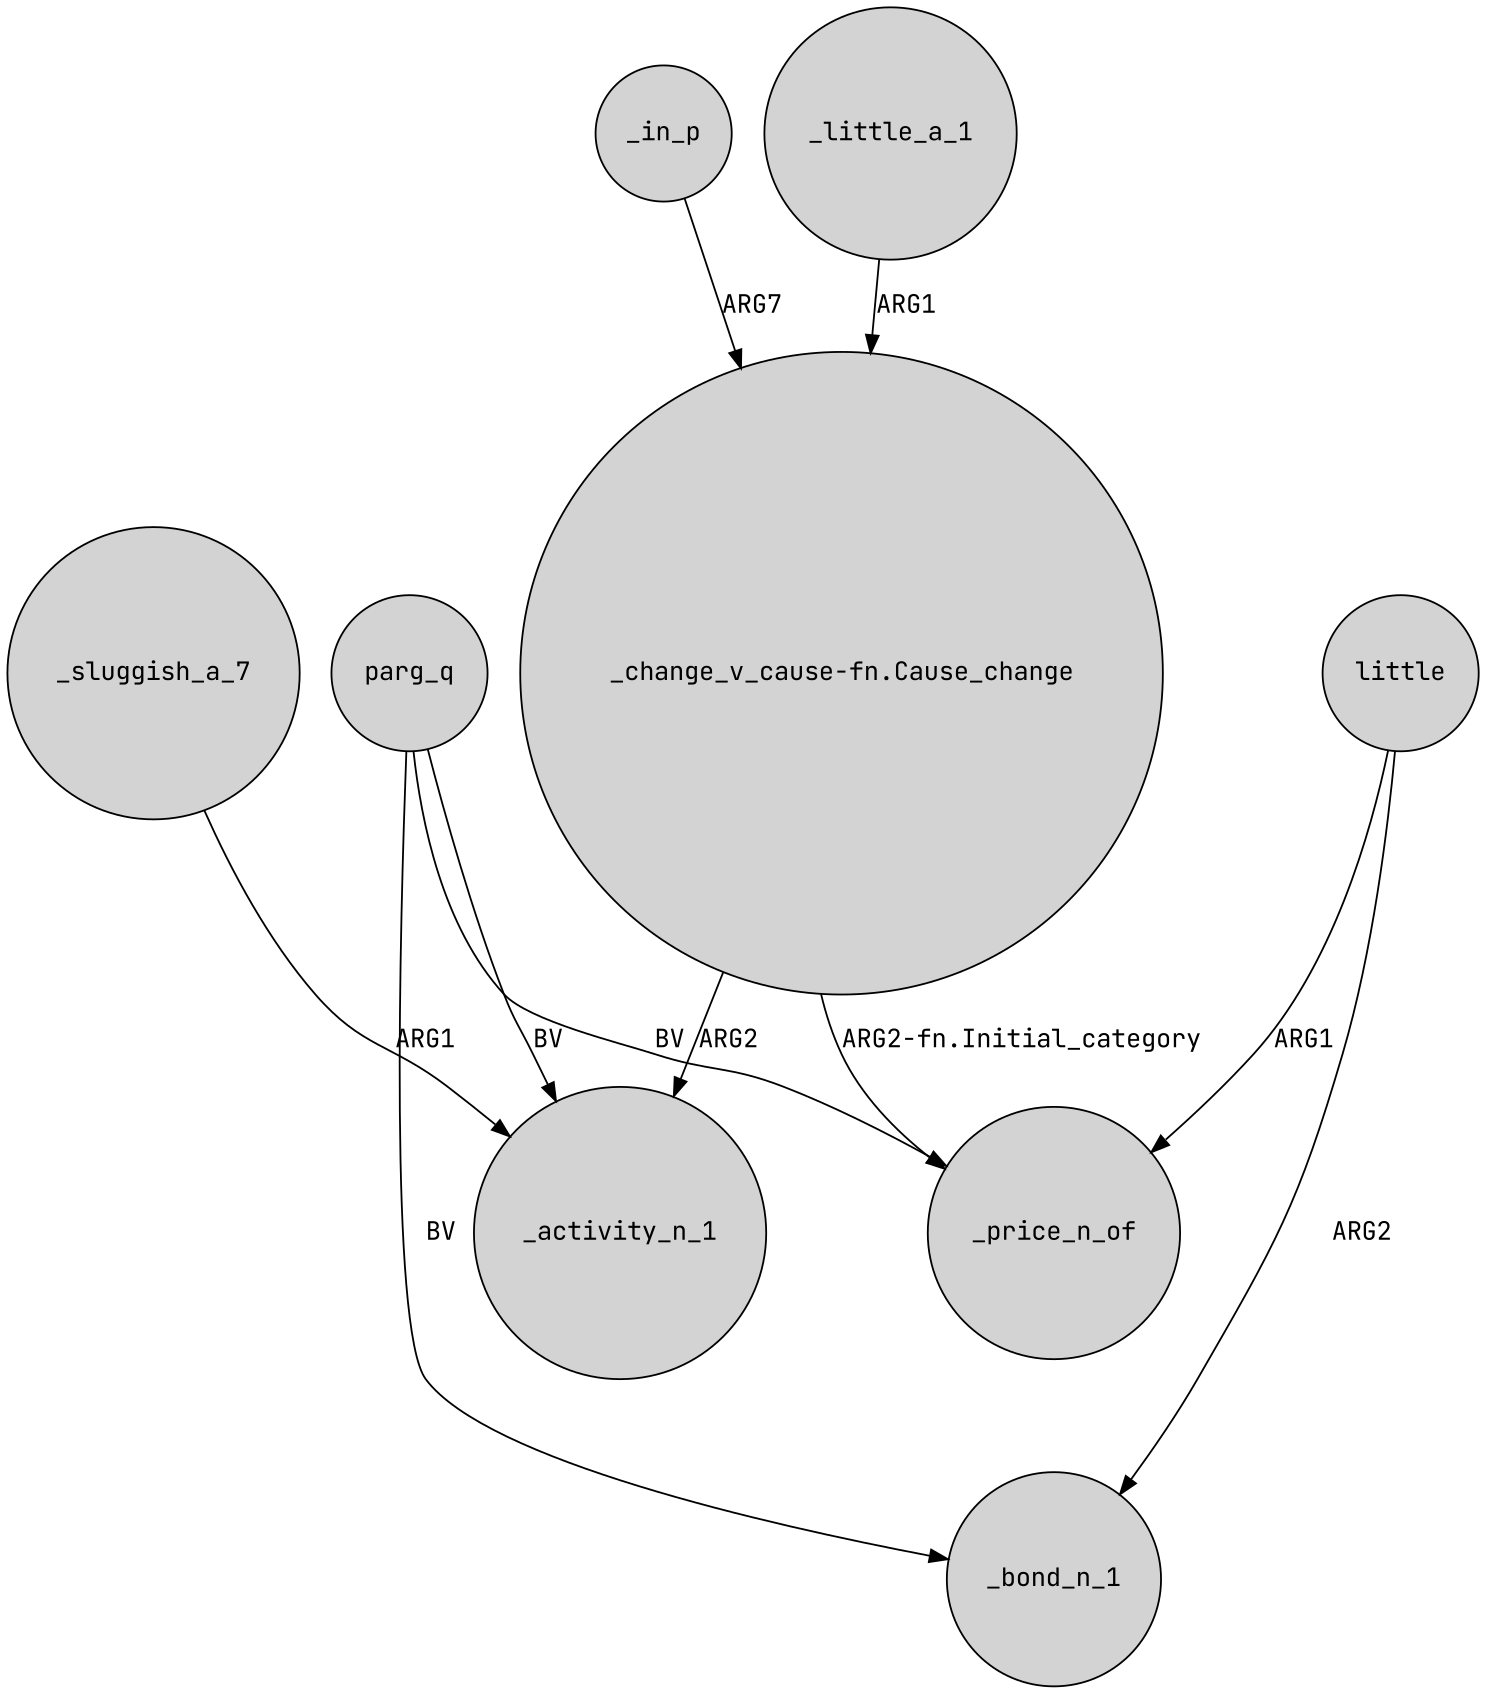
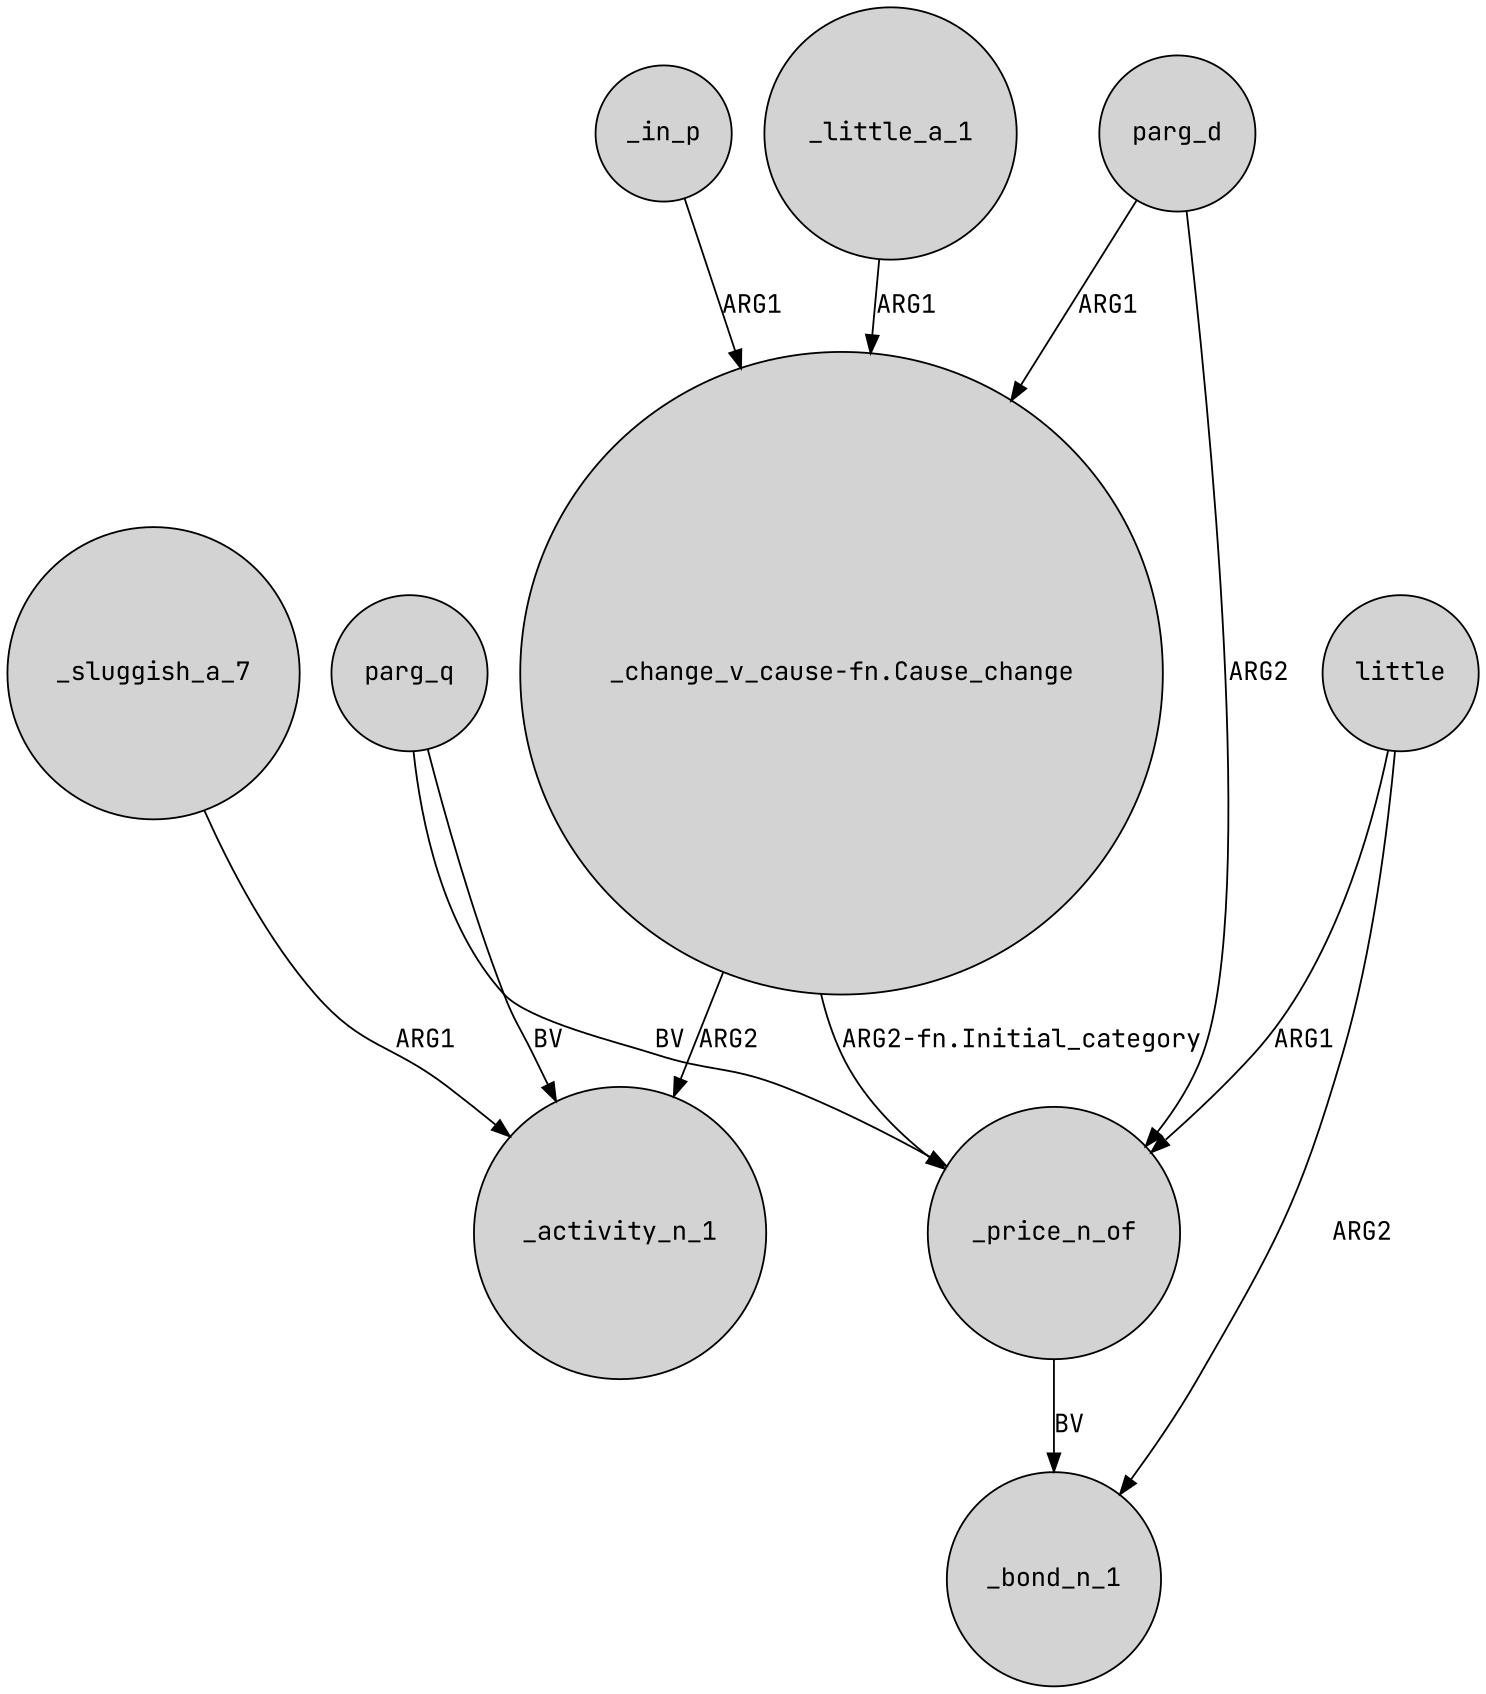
node "parg_d": added
edge "_in_p" -> "_change_v_cause-fn.Cause_change": label "ARG7" -> "ARG1"
edge "parg_q" -> "_bond_n_1": now "_price_n_of" -> "_bond_n_1"
